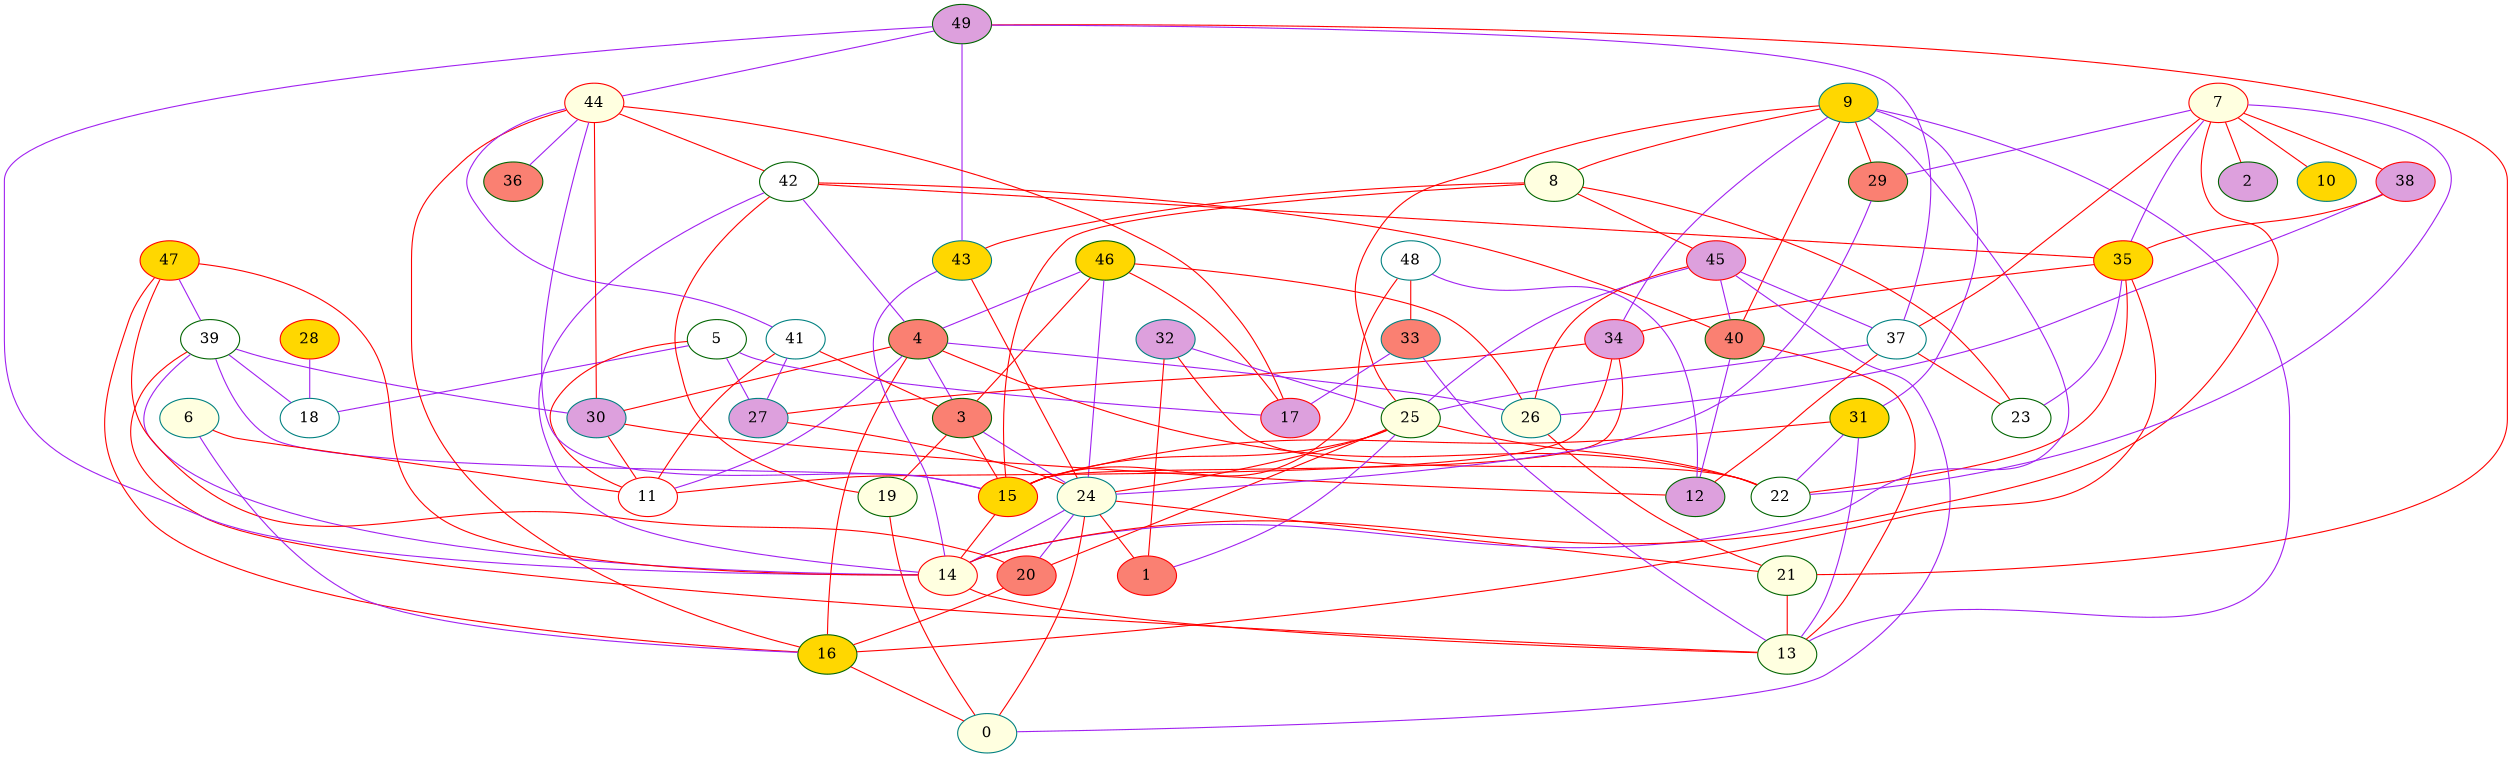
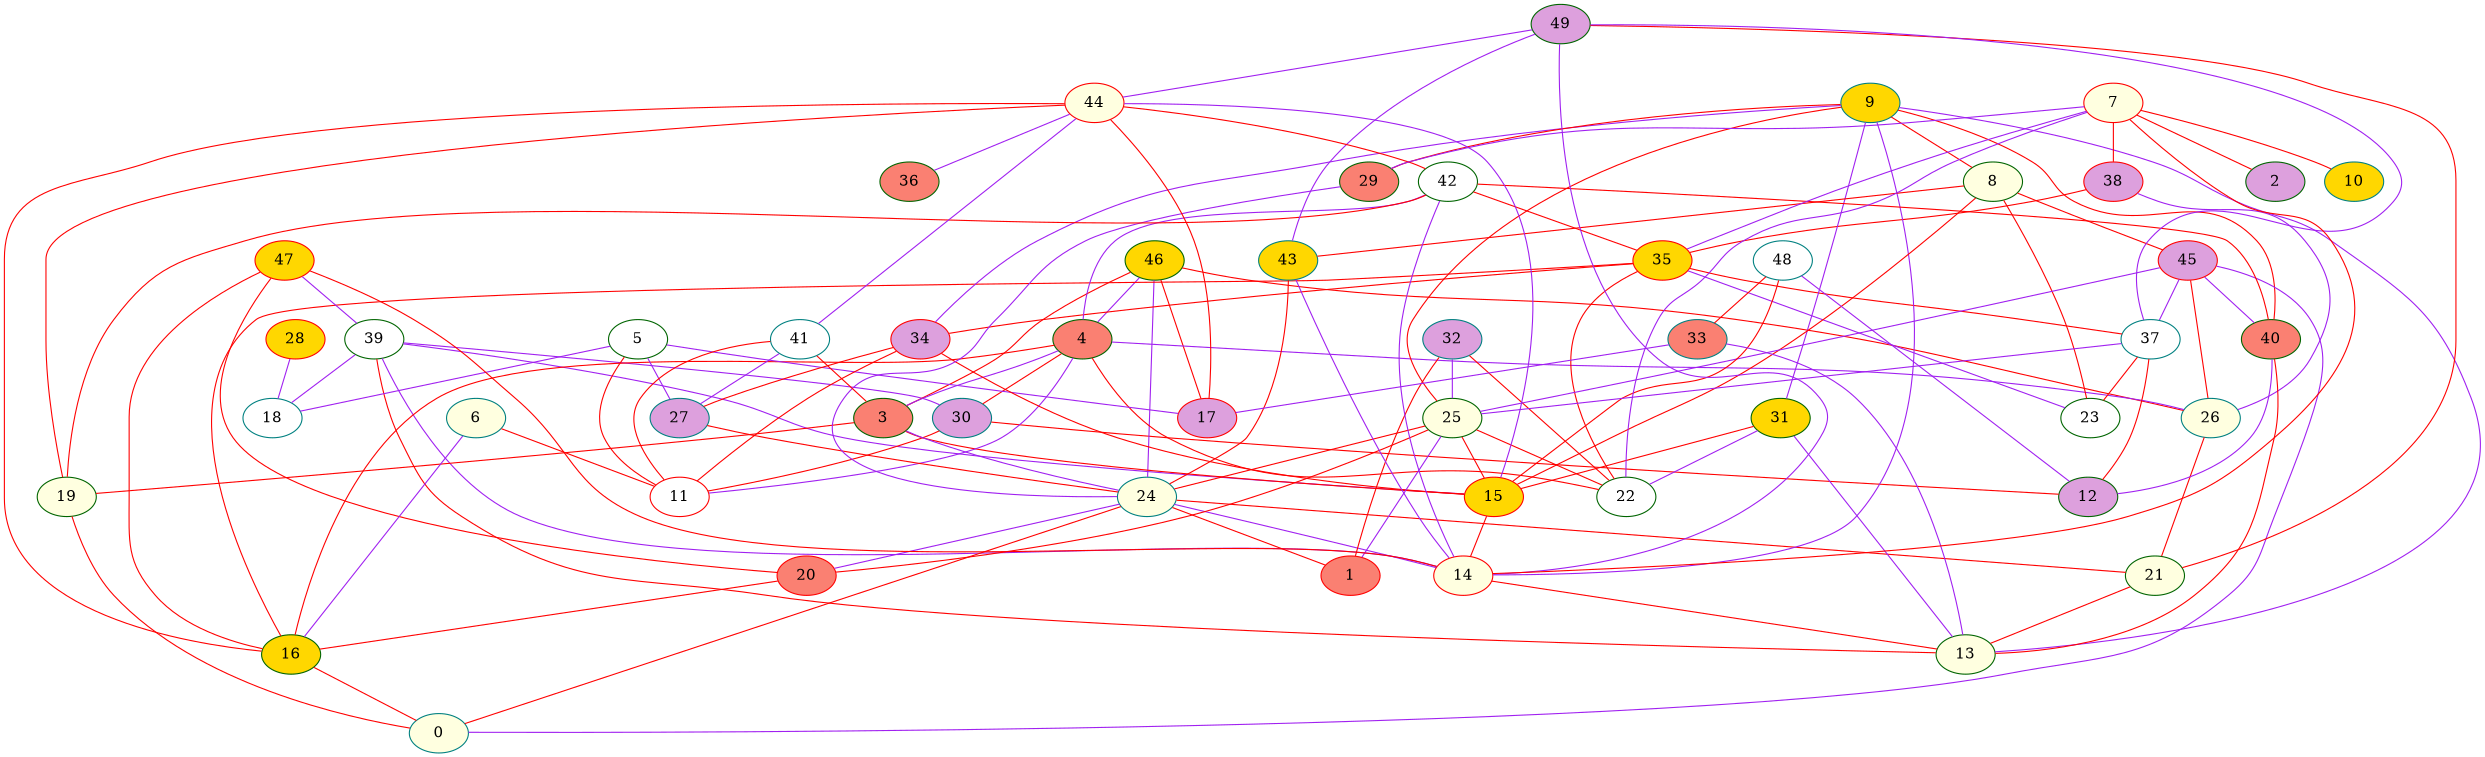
edge "7" -- "37": now "35" -- "37"
edge "44" -- "30": now "44" -- "19"
